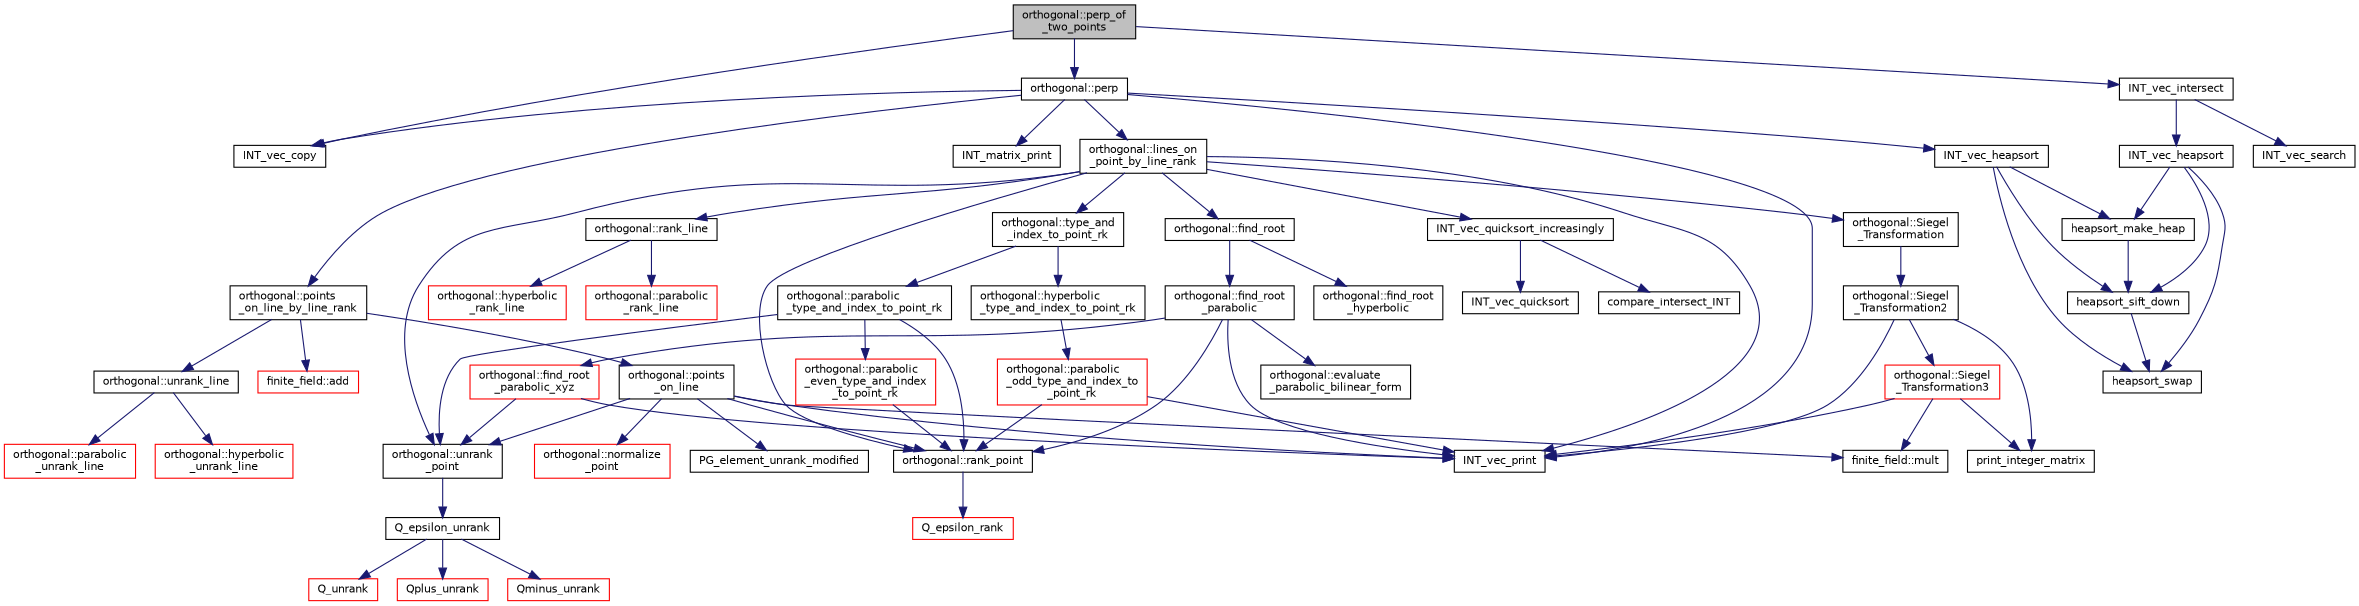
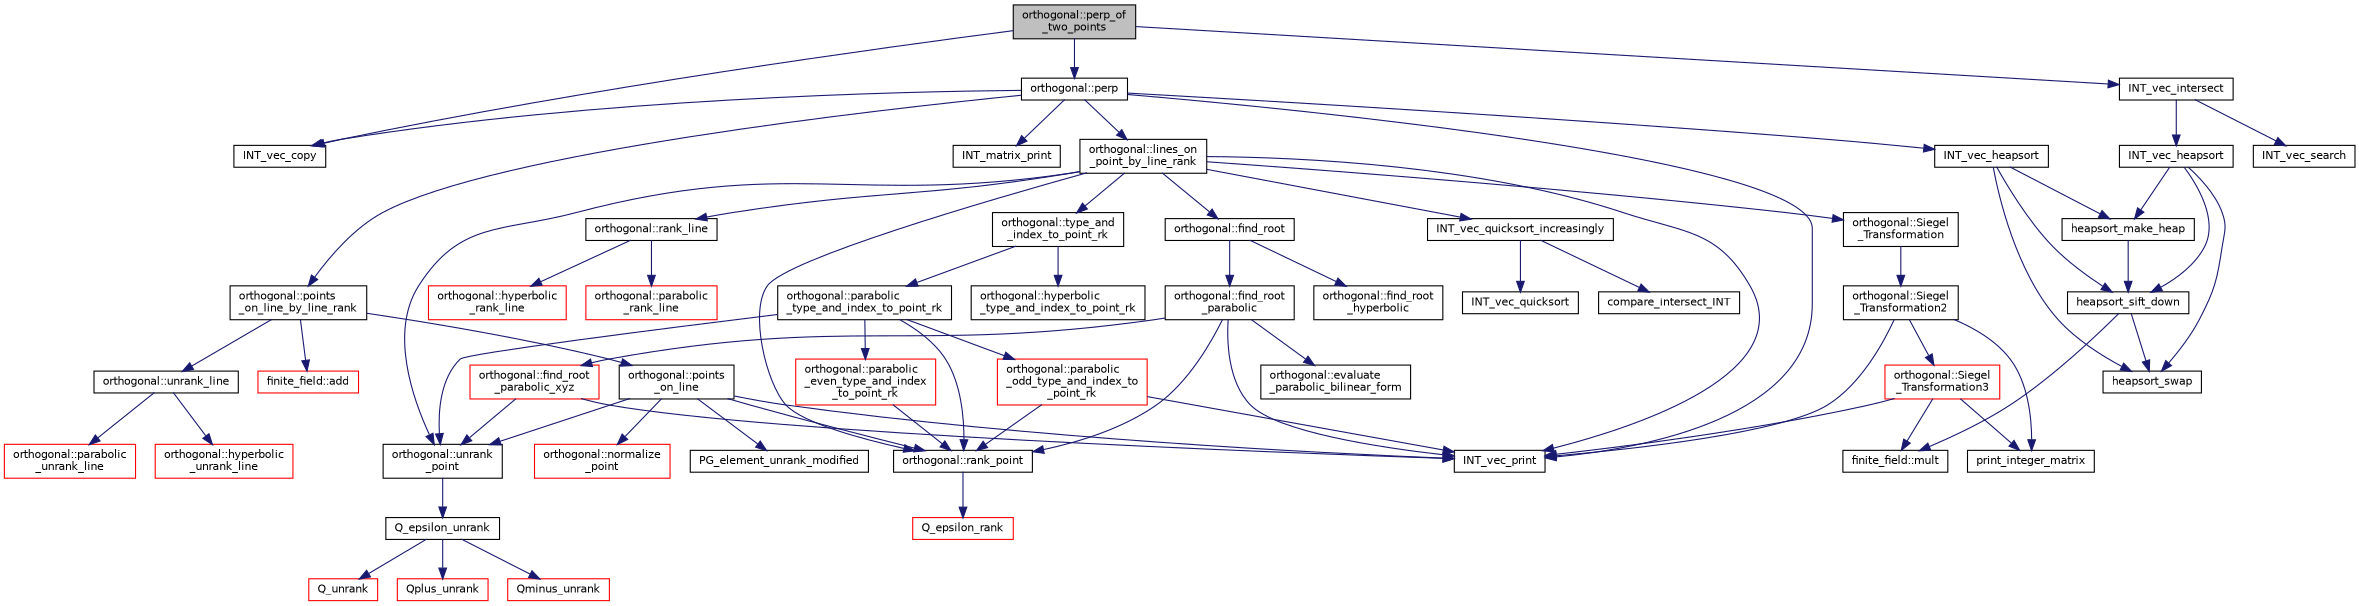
edge "orthogonal::hyperbolic _type_and_index_to_point_rk" -> "orthogonal::parabolic _odd_type_and_index_to _point_rk": now "orthogonal::parabolic _type_and_index_to_point_rk" -> "orthogonal::parabolic _odd_type_and_index_to _point_rk"
edge "orthogonal::points _on_line" -> "finite_field::mult": now "heapsort_sift_down" -> "finite_field::mult"
